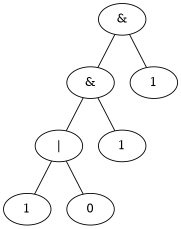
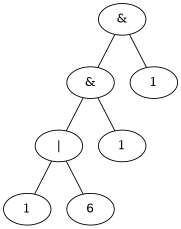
node "0": label "0" -> "6"
